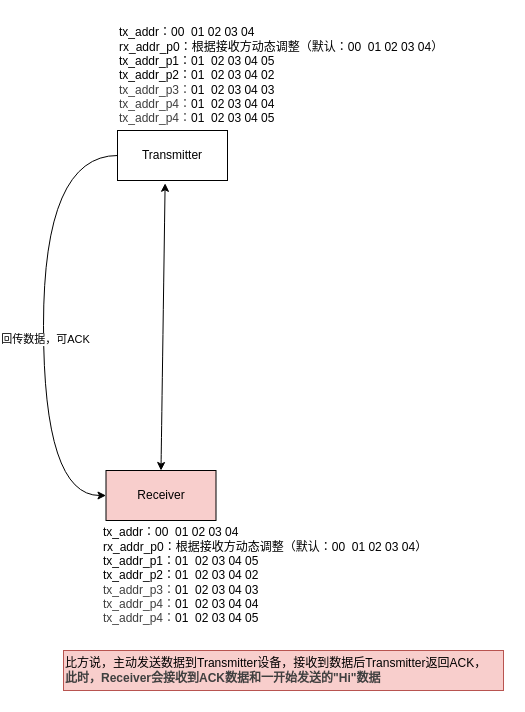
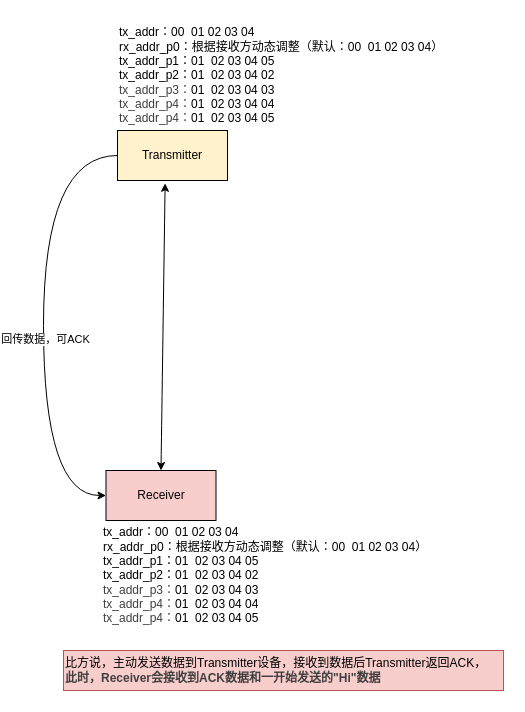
node "Transmitter": fillcolor #ffffff -> #fff2cc
